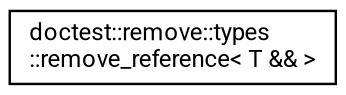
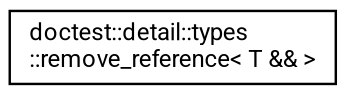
node "doctest::remove::types ::remove_reference< T && >": label "doctest::remove::types ::remove_reference< T && >" -> "doctest::detail::types ::remove_reference< T && >"
